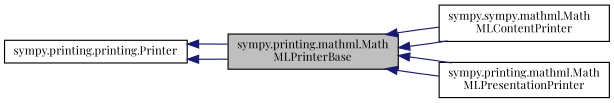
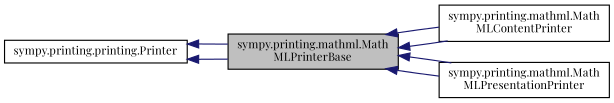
node "sympy.sympy.mathml.Math MLContentPrinter": label "sympy.sympy.mathml.Math MLContentPrinter" -> "sympy.printing.mathml.Math MLContentPrinter"
